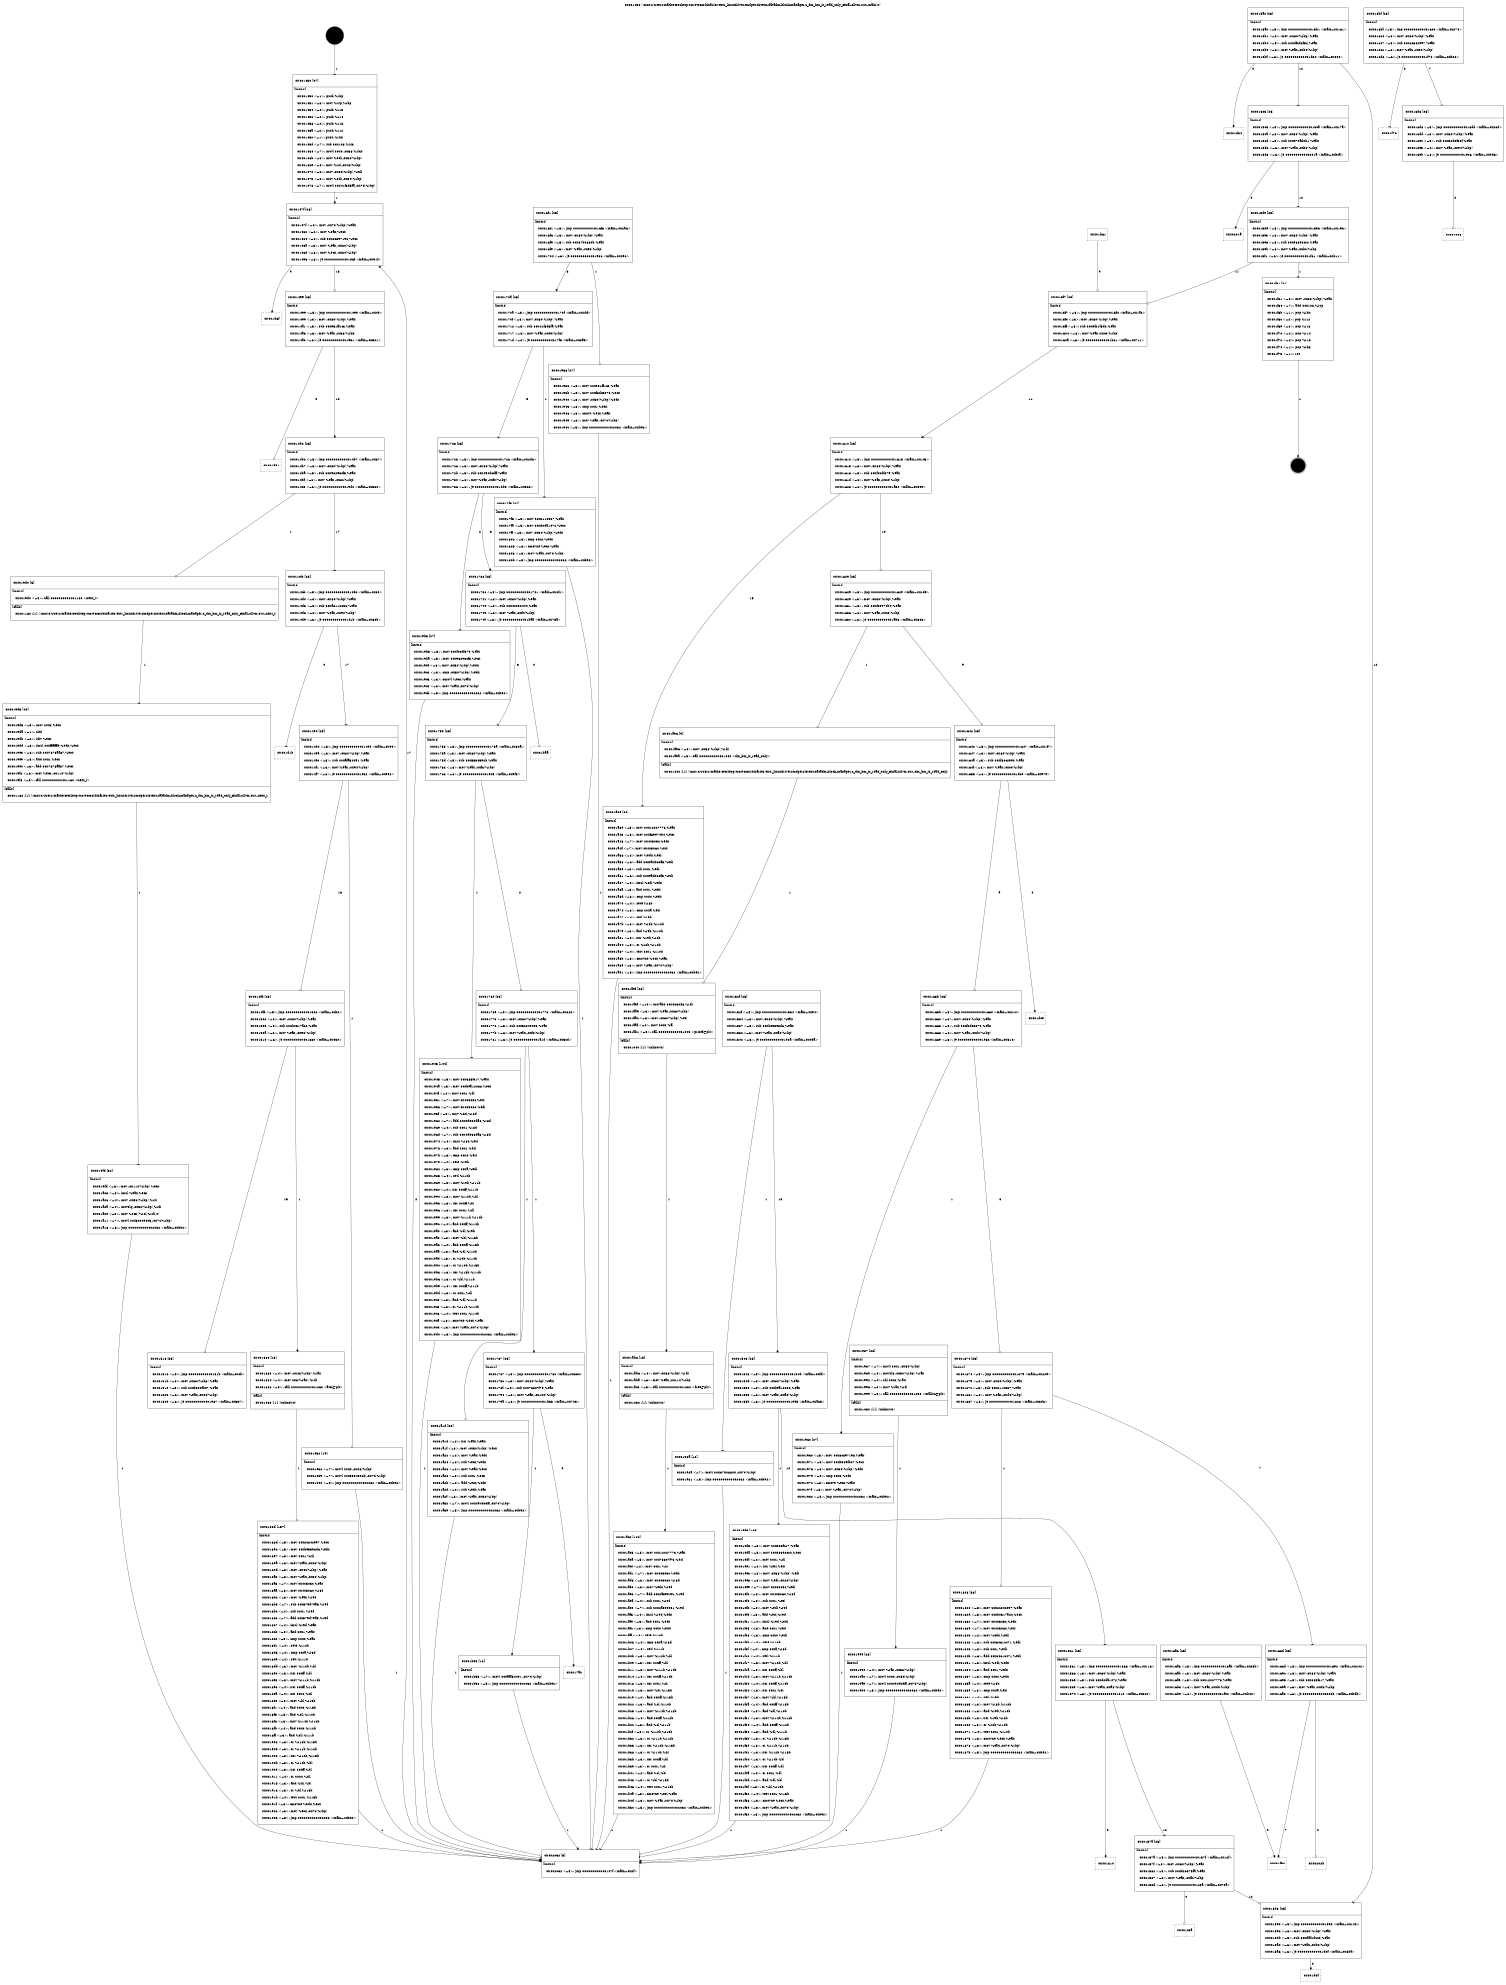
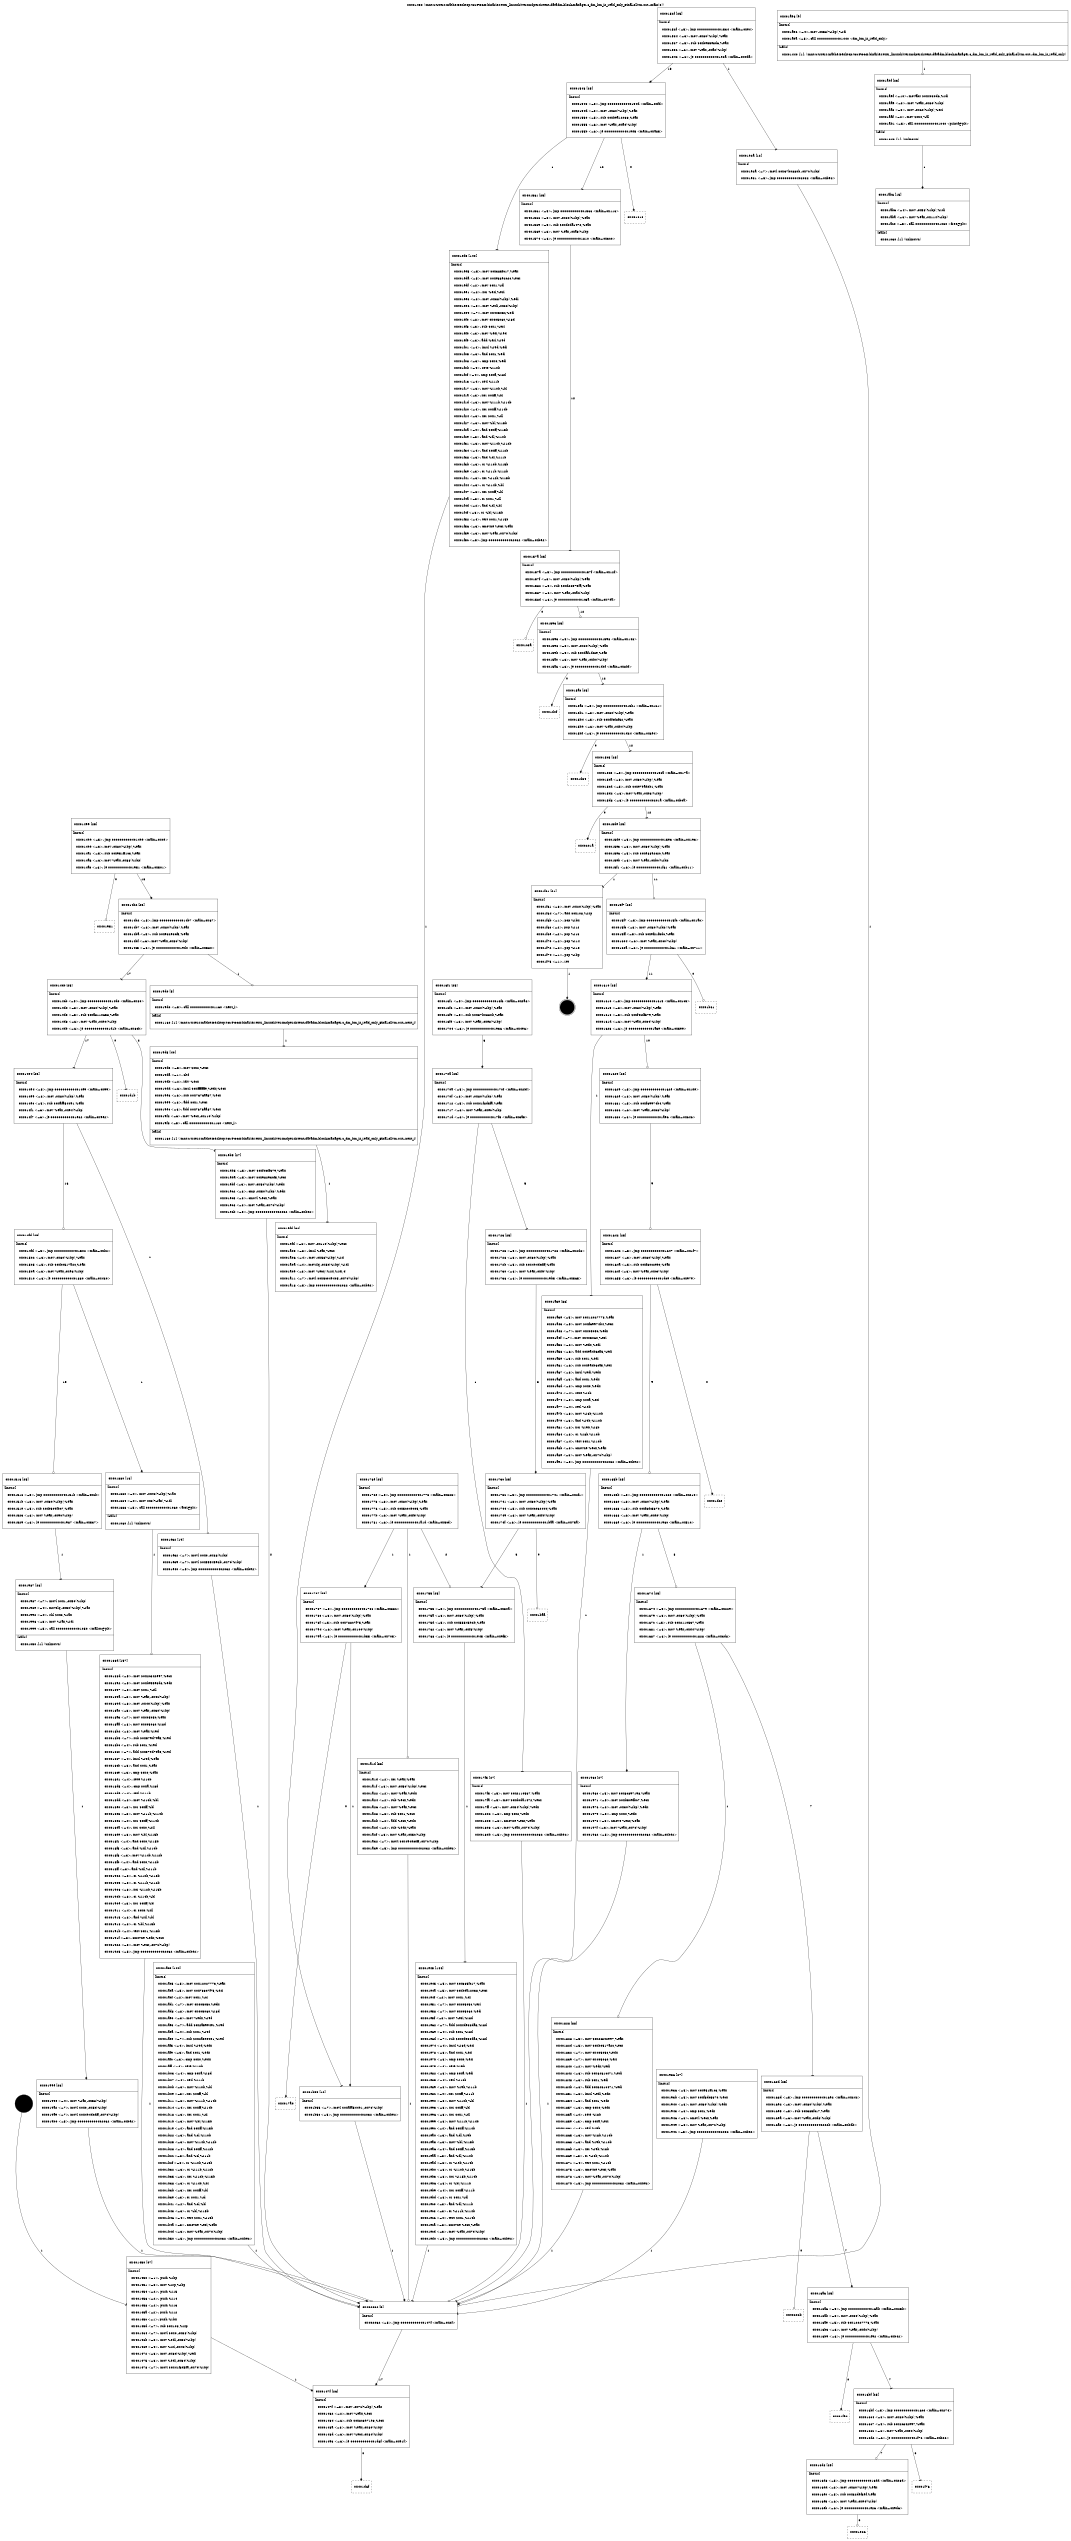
edge "0x401b61" -> "0x4015f7 [25]": reversed
edge "0x40147f [26]" -> "0x401499 [25]": removed, label "18"
edge "0x4016f1 [25]" -> "0x401936 [27]": removed, label "1"
edge "0x401723 [25]" -> "0x4019b5 [27]": now "0x4014cb [25]" -> "0x4019b5 [27]"
edge "0x401610 [25]" -> "0x401a3e [88]": label " 15" -> " 1"
edge "0x401629 [25]" -> "0x401a96 [9]": removed, label "1"
edge "0x401755 [25]" -> "0x40176e [25]": reversed
edge "0x4015ac [25]" -> "0x401593 [25]": reversed
edge "0x401ab6 [15]" -> "0x401ac5 [144]": removed, label "1"
edge "0x401516 [25]" -> "0x401987 [23]": added, label "1"
edge "0x4019fd [32]" -> "0x402032 [5]": removed, label "1"
edge "0x401561 [25]" -> "0x401810": now "0x401548 [25]" -> "0x401810"
edge "0x40168d [25]" -> "0x401f92": now "0x40168d [25]" -> "0x4016a6 [25]"
edge "0x401ed5 [140]" -> "0x402032 [5]": now "0x401ed5 [140]" -> "0x401b55 [12]"
edge "0x401828 [88]" -> "0x402032 [5]": arrowhead diamond -> odot
edge "0x4016a6 [25]" -> "0x4016bf [25]": added, label "7"
